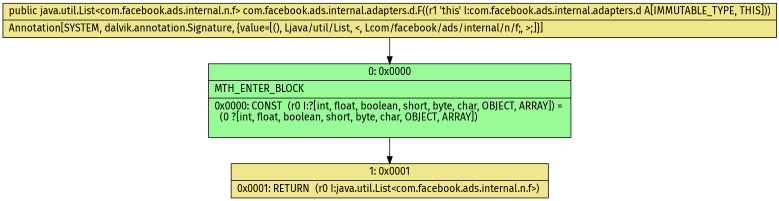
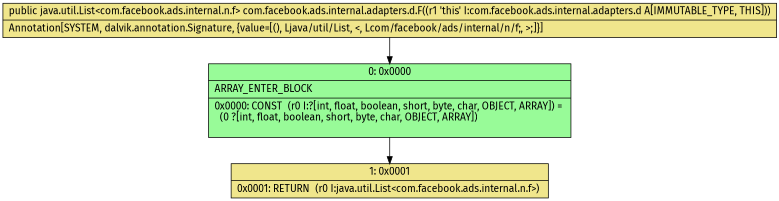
node "0: 0x0000": text "MTH_ENTER_BLOCK" -> "ARRAY_ENTER_BLOCK"
